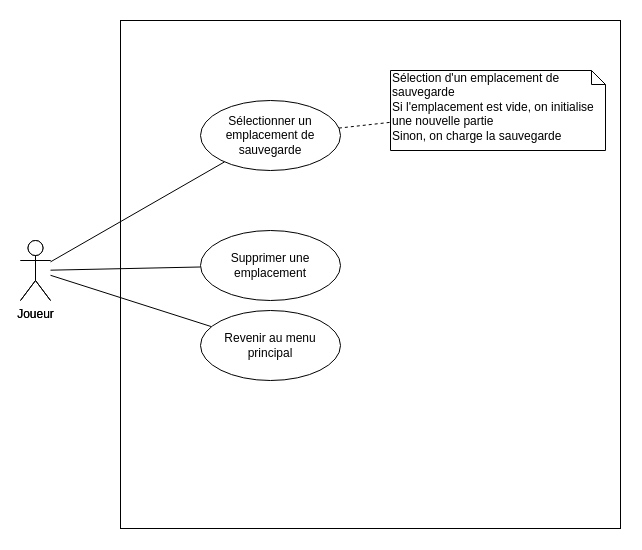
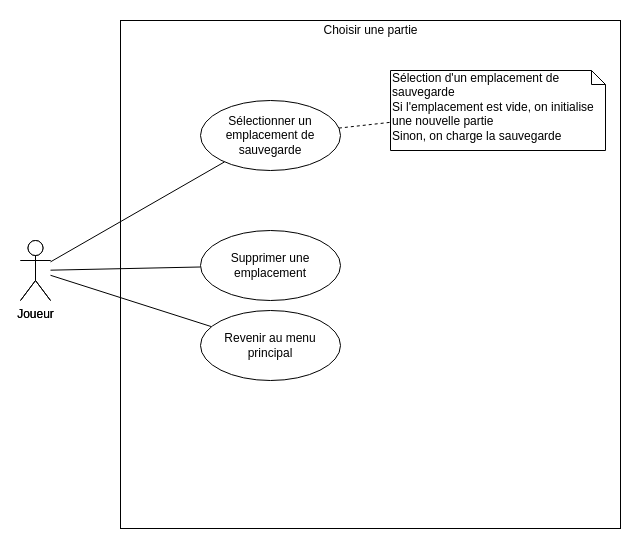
node "Choisir une partie": added
